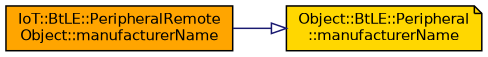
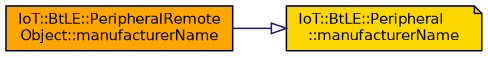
node "Object::BtLE::Peripheral ::manufacturerName": label "Object::BtLE::Peripheral ::manufacturerName" -> "IoT::BtLE::Peripheral ::manufacturerName"
